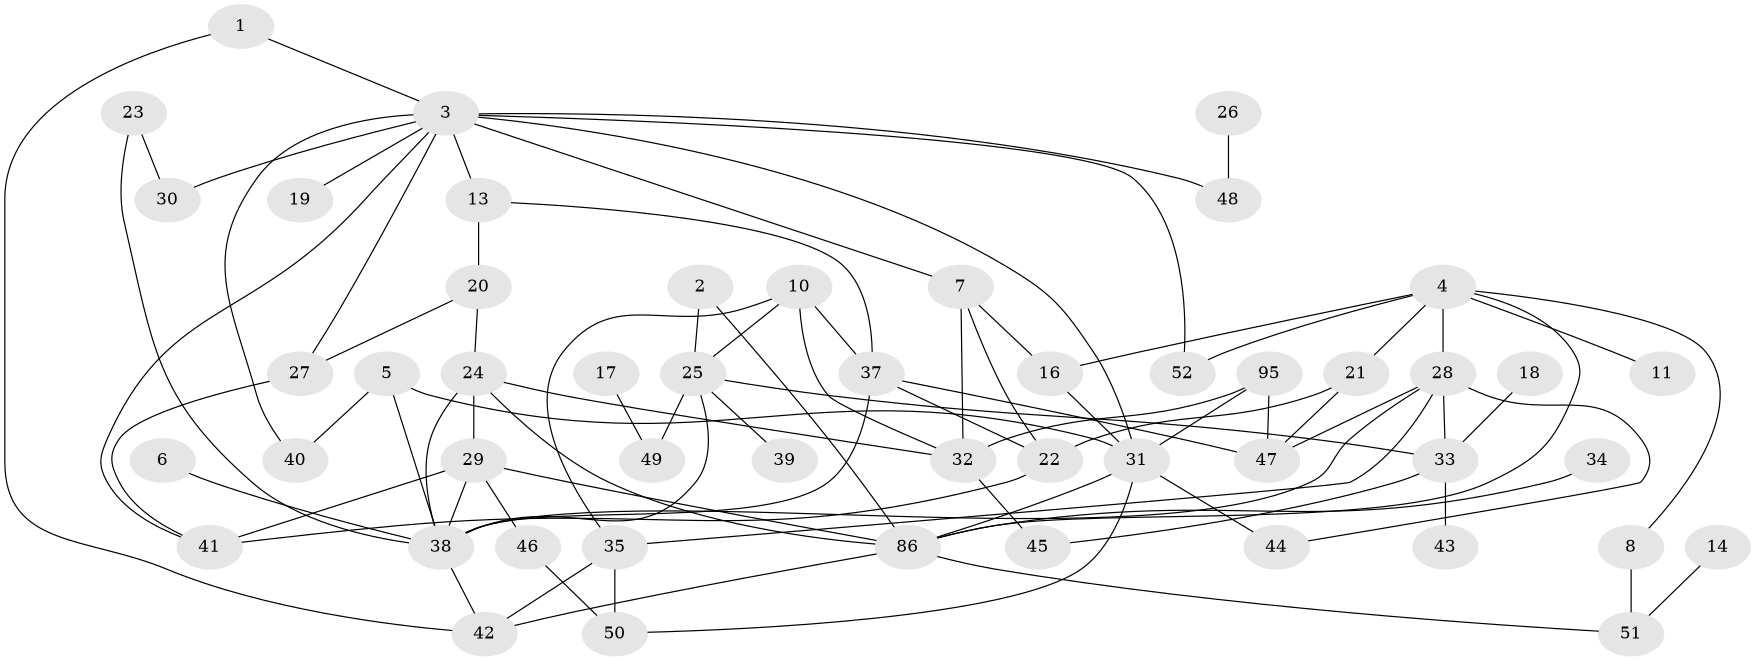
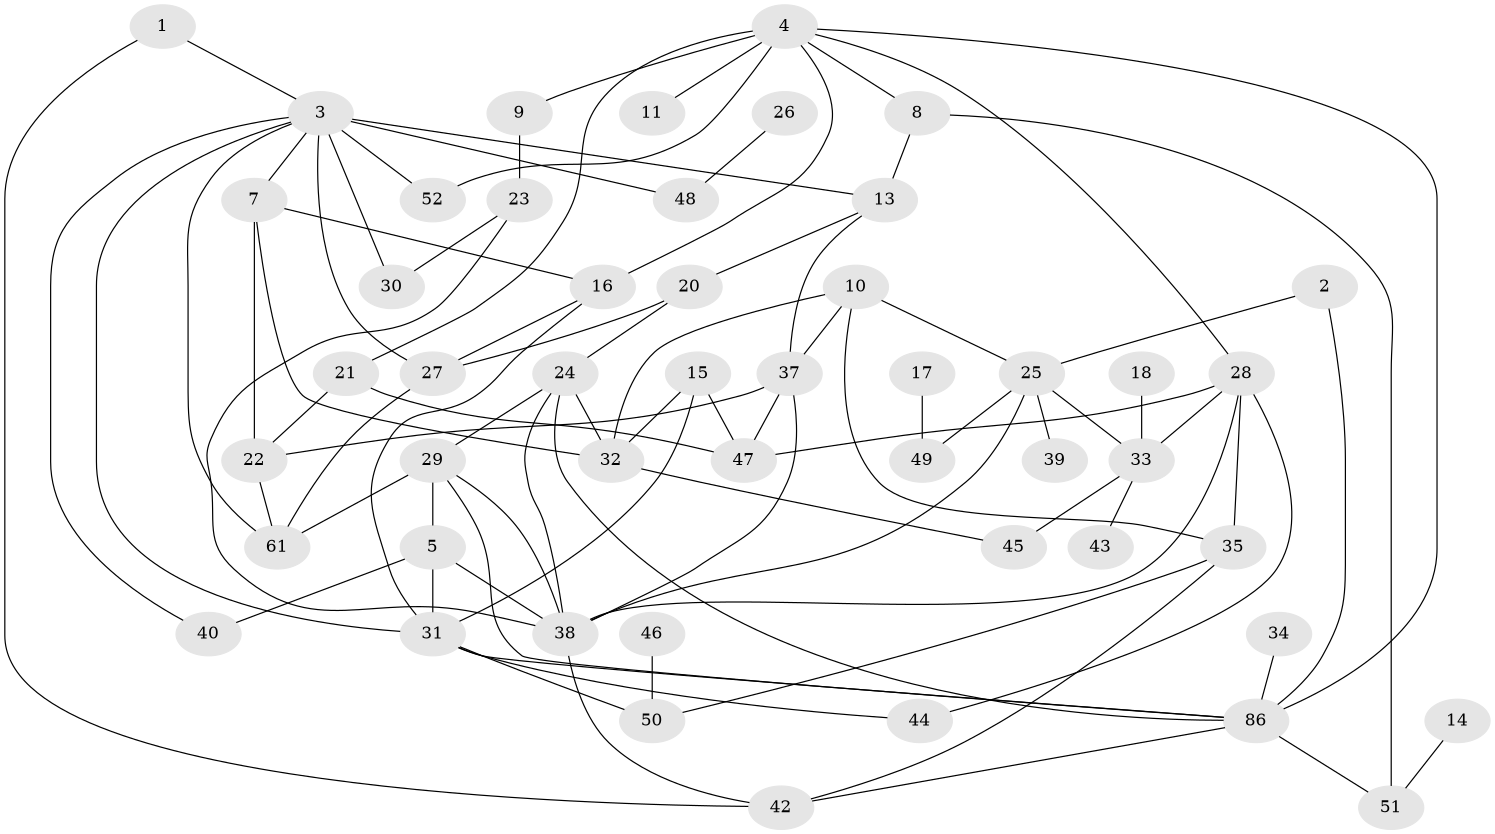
node "9": added
edge "8" -- "13": added
node "19": removed
edge "16" -- "27": added
node "95": label "95" -> "15"
node "6": removed
edge "29" -- "46": now "29" -- "5"
node "41": label "41" -> "61"
